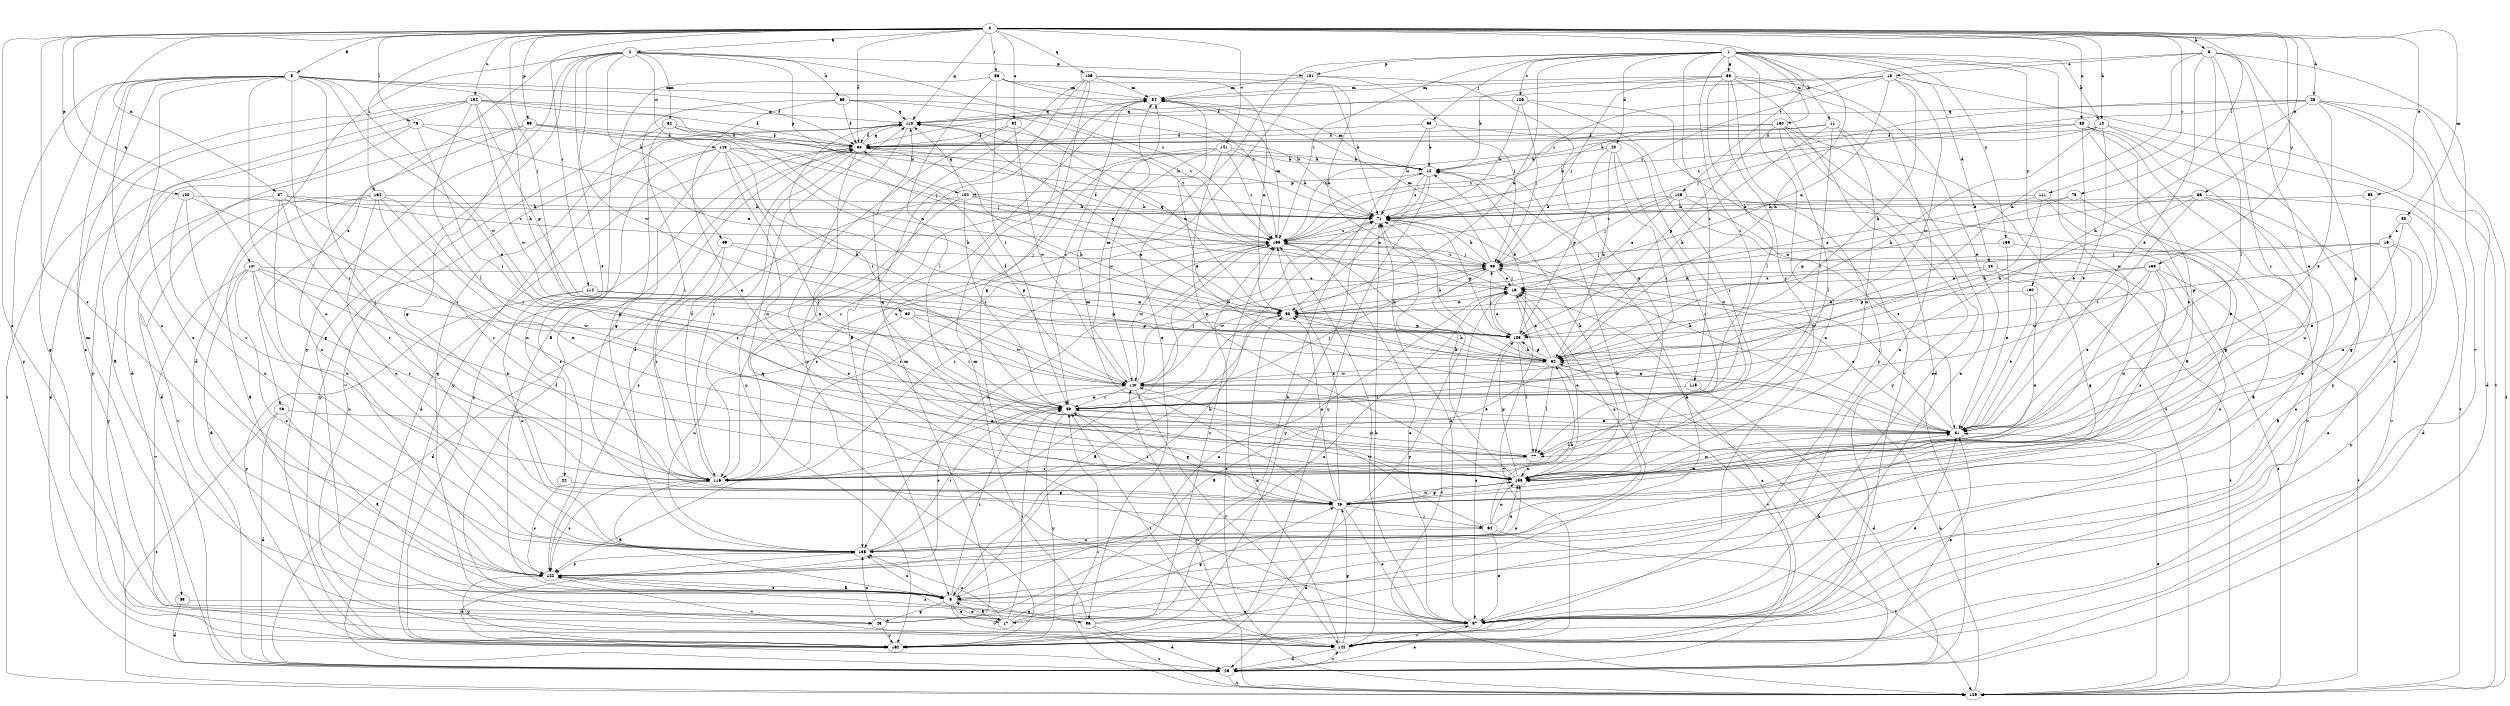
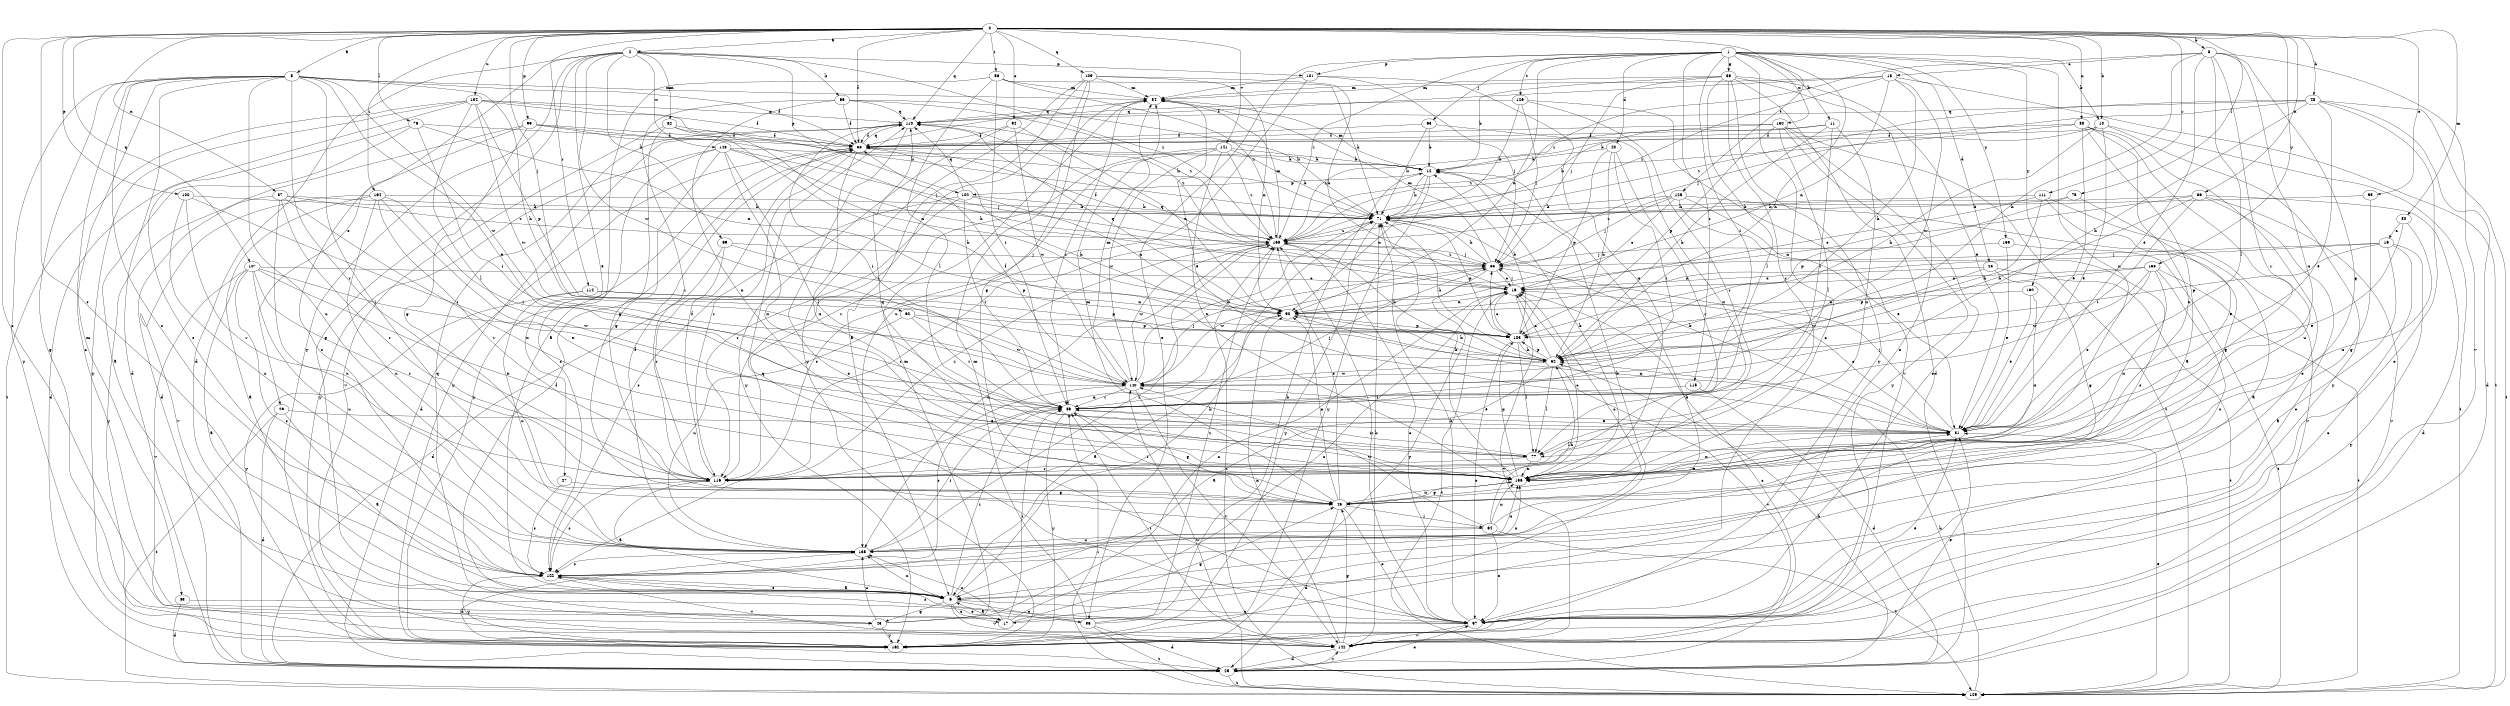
edge "12" -> "71": label "s" -> "k"
edge "148" -> "52": now "148" -> "19"
node "22": label "22" -> "27"
edge "11" -> "97": removed, label "o"
